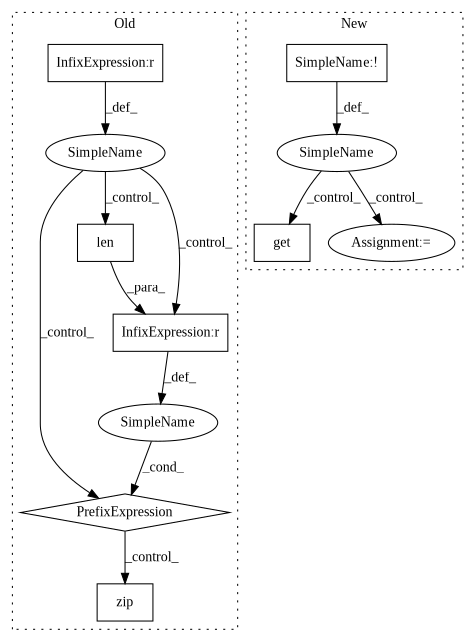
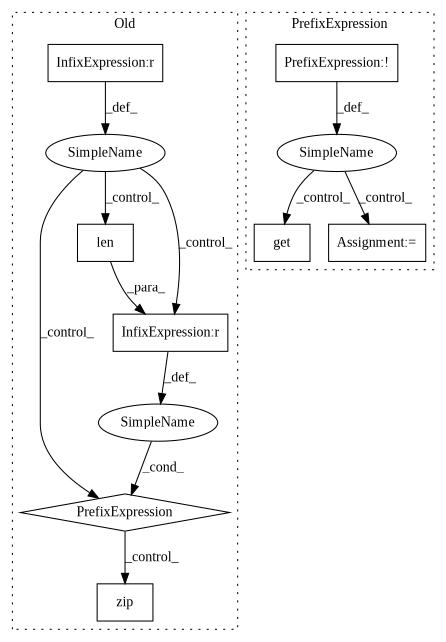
cluster "New": label "New" -> "PrefixExpression"
node "SimpleName:!": label "SimpleName:!" -> "PrefixExpression:!"
node "Assignment:=": shape ellipse -> box
